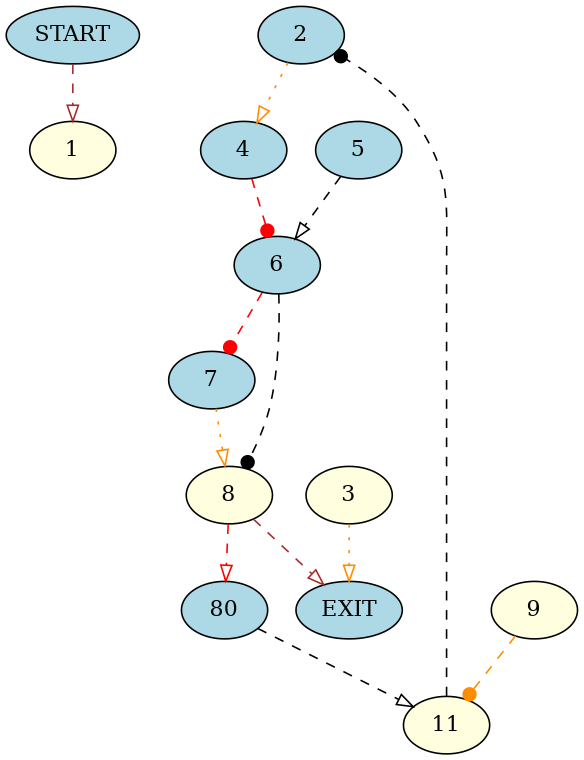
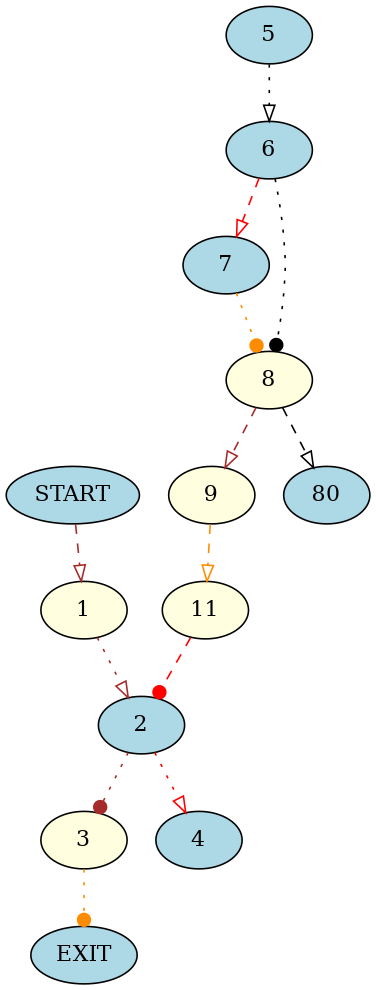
edge "2" -> "4": color darkorange -> red
edge "4" -> "6": removed
edge "5" -> "6": style dashed -> dotted
edge "6" -> "7": arrowhead dot -> onormal
edge "11" -> "2": color black -> red
edge "6" -> "8": style dashed -> dotted
edge "7" -> "8": arrowhead onormal -> dot
edge "8" -> "80": color red -> black
edge "3" -> "EXIT": arrowhead onormal -> dot
edge "8" -> "EXIT": now "8" -> "9"
edge "1" -> "2": added
edge "9" -> "11": arrowhead dot -> onormal
edge "80" -> "11": removed
edge "2" -> "3": added
